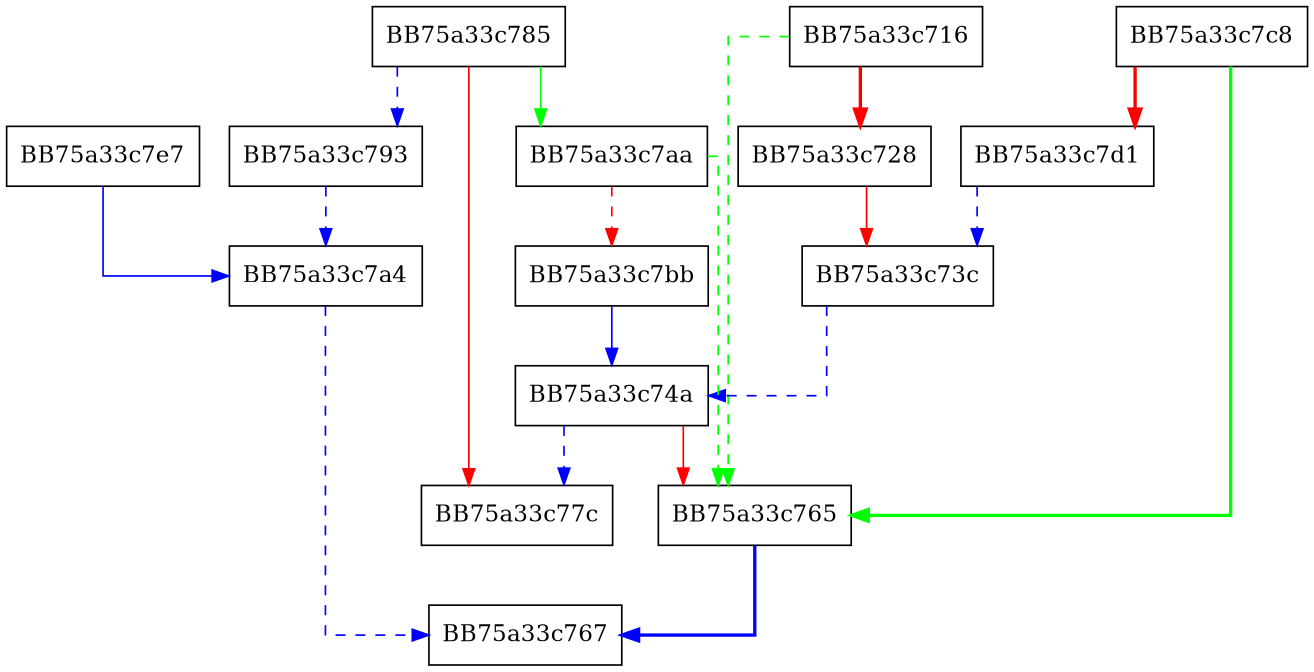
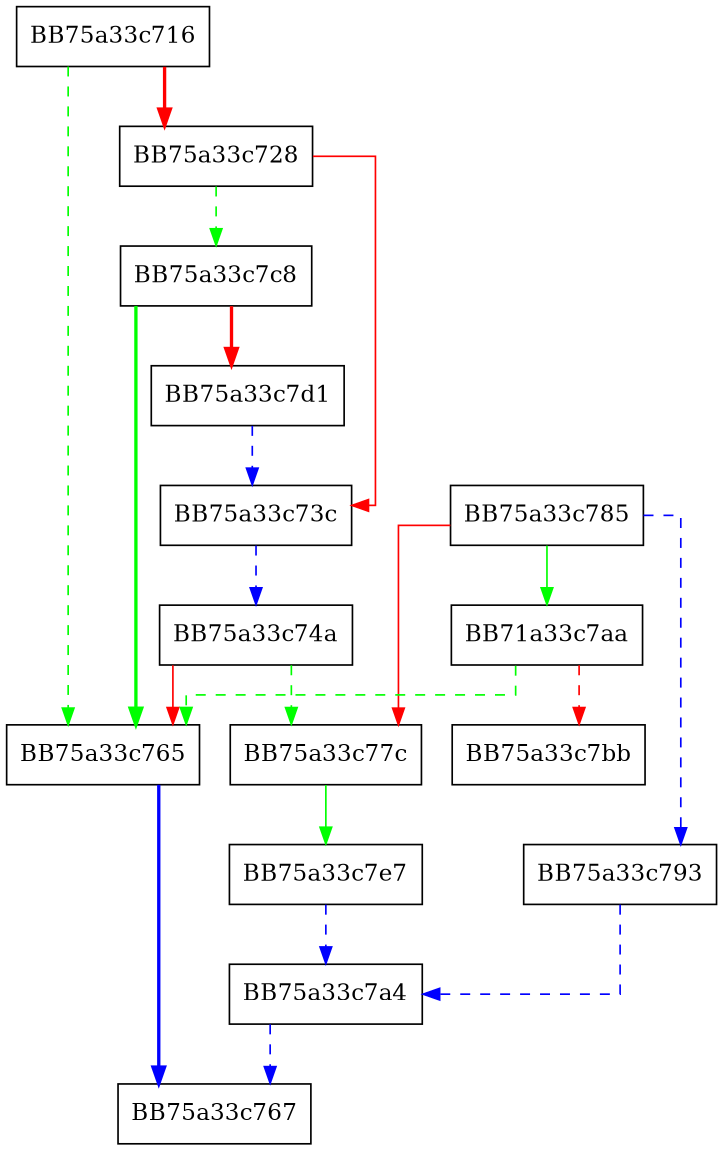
node "BB75a33c7aa": label "BB75a33c7aa" -> "BB71a33c7aa"
edge "BB75a33c728" -> "BB75a33c7c8": added
edge "BB75a33c7e7" -> "BB75a33c7a4": style solid -> dashed
edge "BB75a33c7bb" -> "BB75a33c74a": removed
edge "BB75a33c74a" -> "BB75a33c77c": color blue -> green
edge "BB75a33c77c" -> "BB75a33c7e7": added
